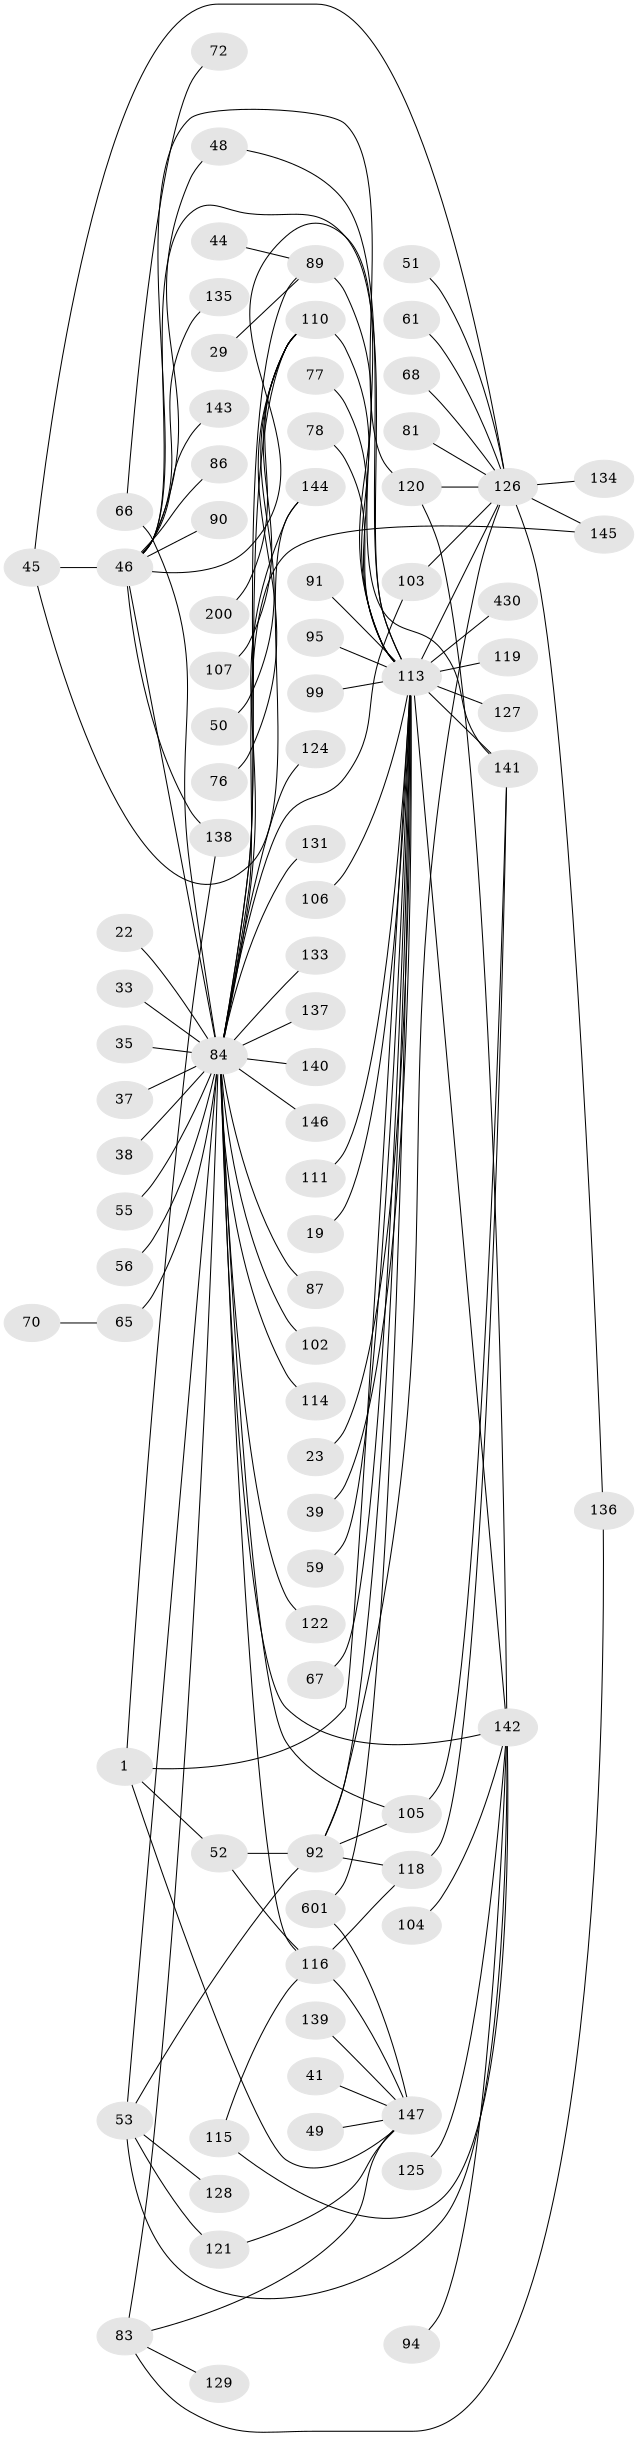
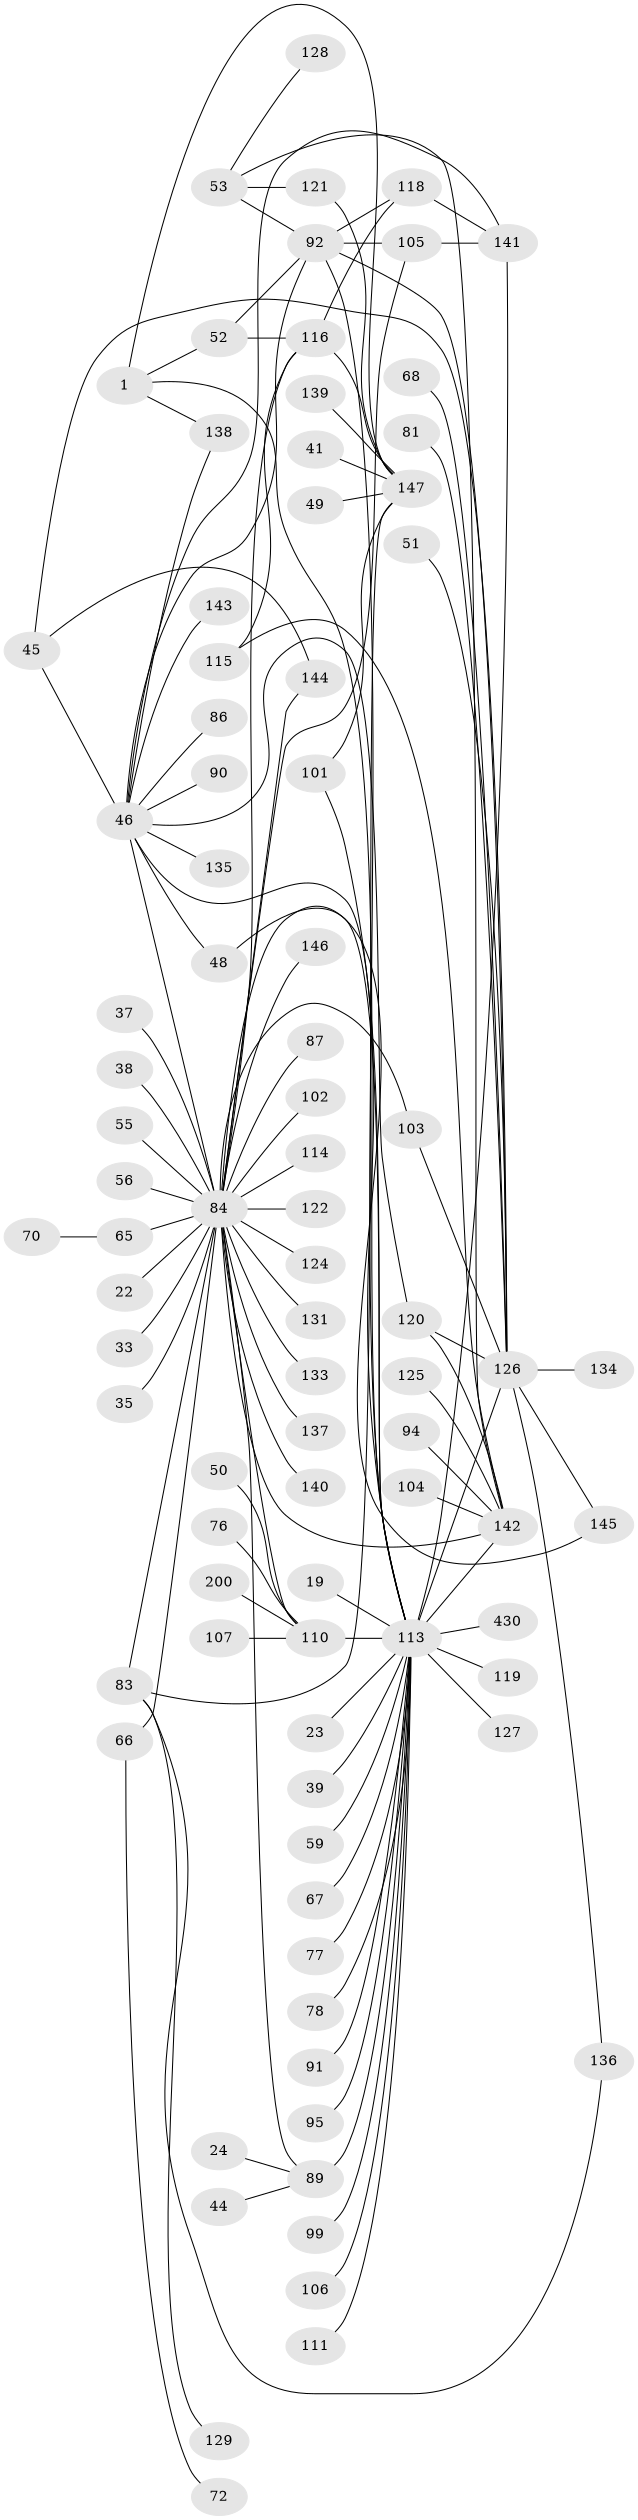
node "61": removed
node "29": label "29" -> "24"
edge "92" -- "46": added
edge "84" -- "53": removed
node "601": label "601" -> "101"
